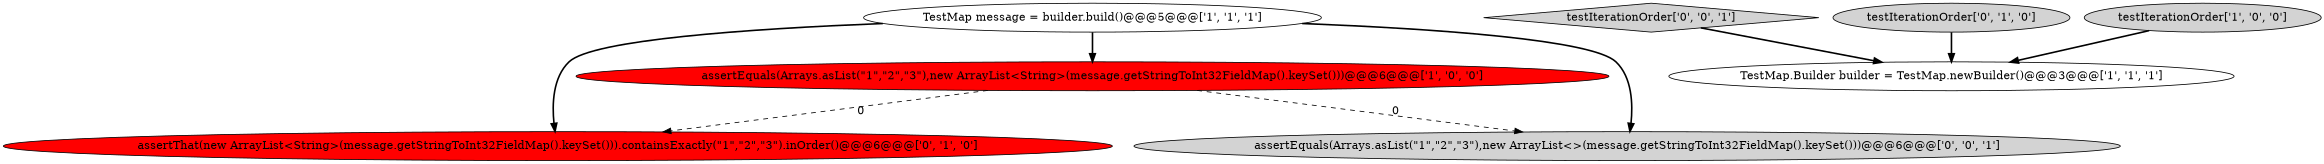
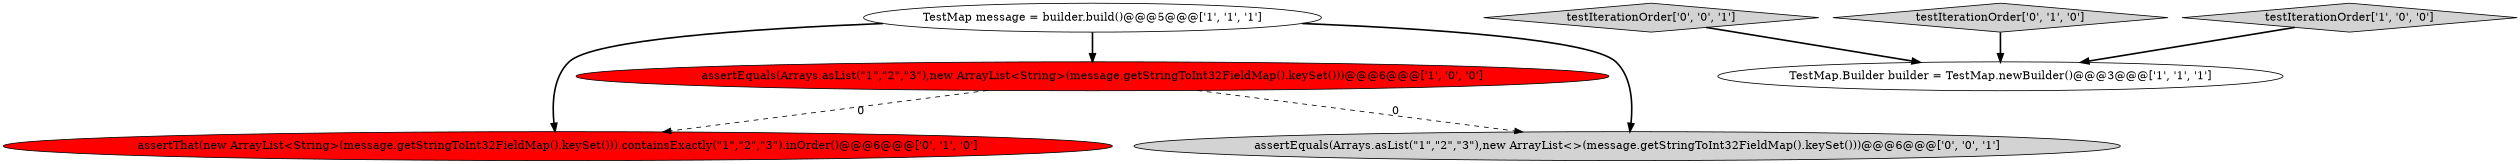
node "testIterationOrder['0', '1', '0']": shape ellipse -> diamond
node "testIterationOrder['1', '0', '0']": shape ellipse -> diamond
